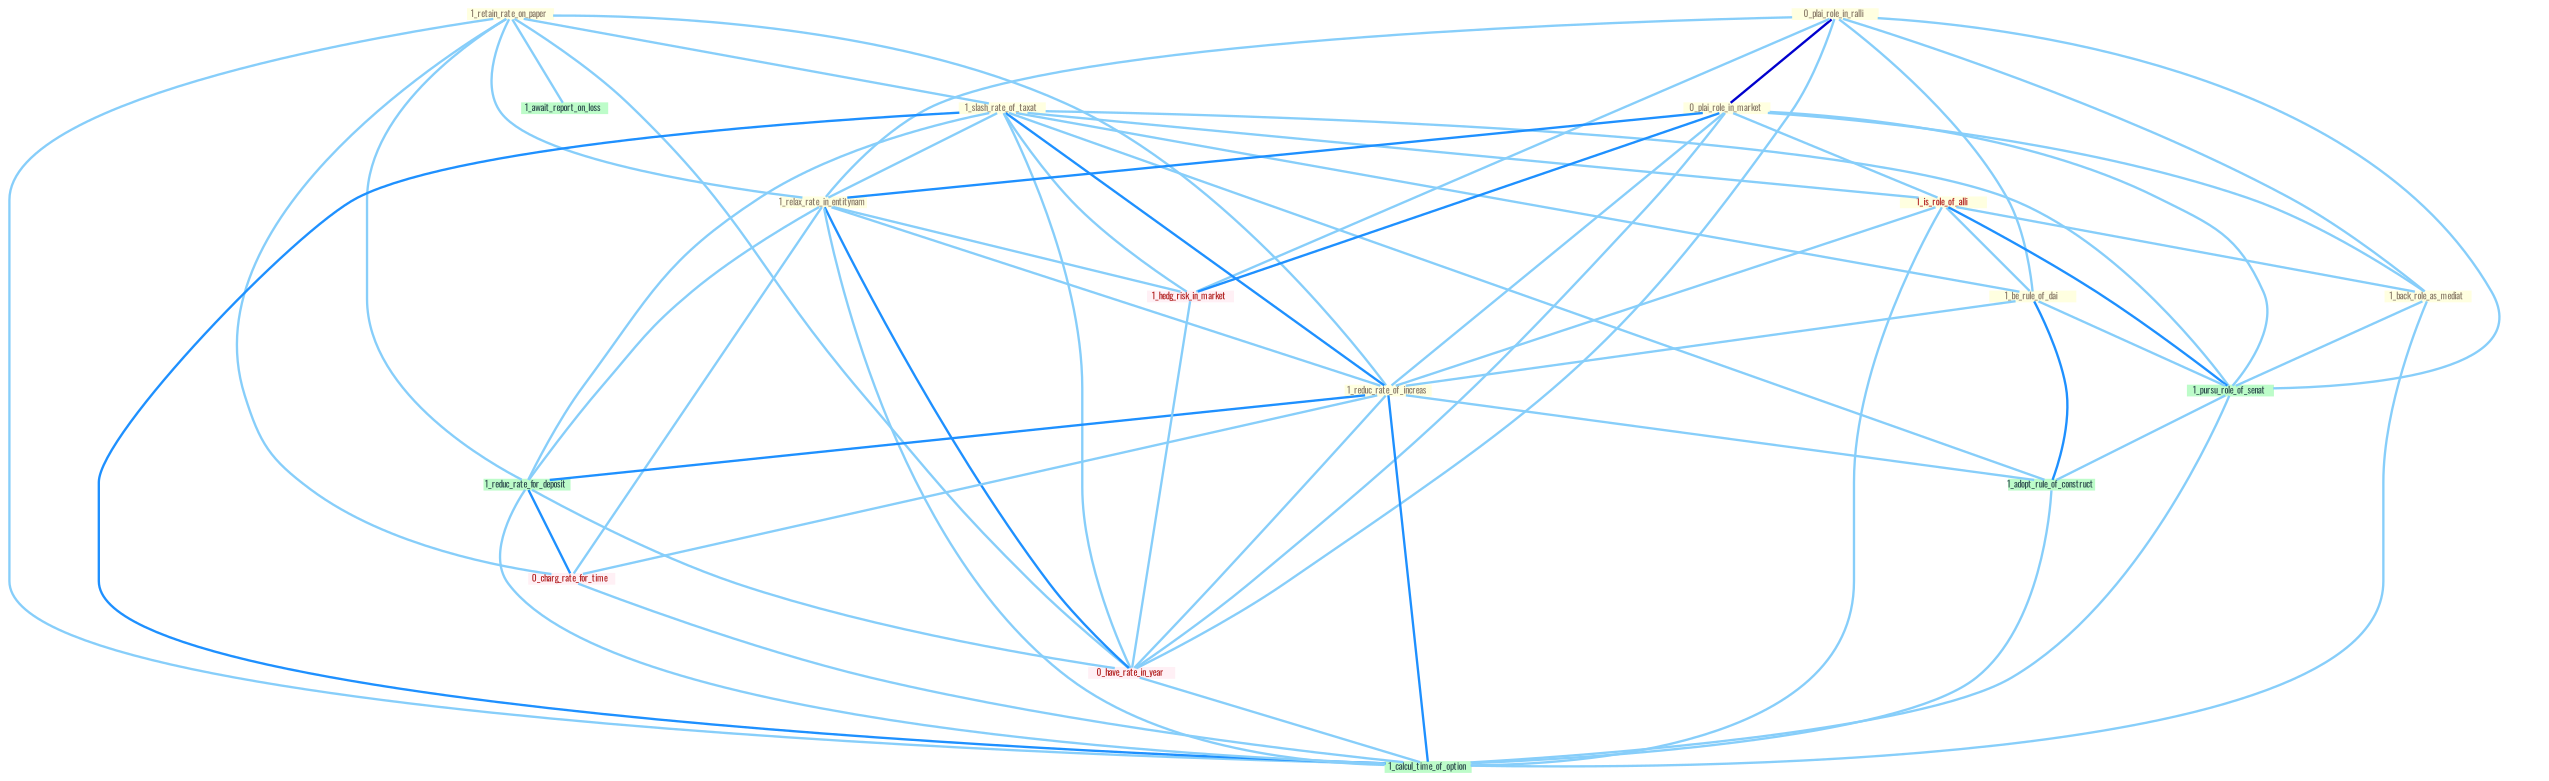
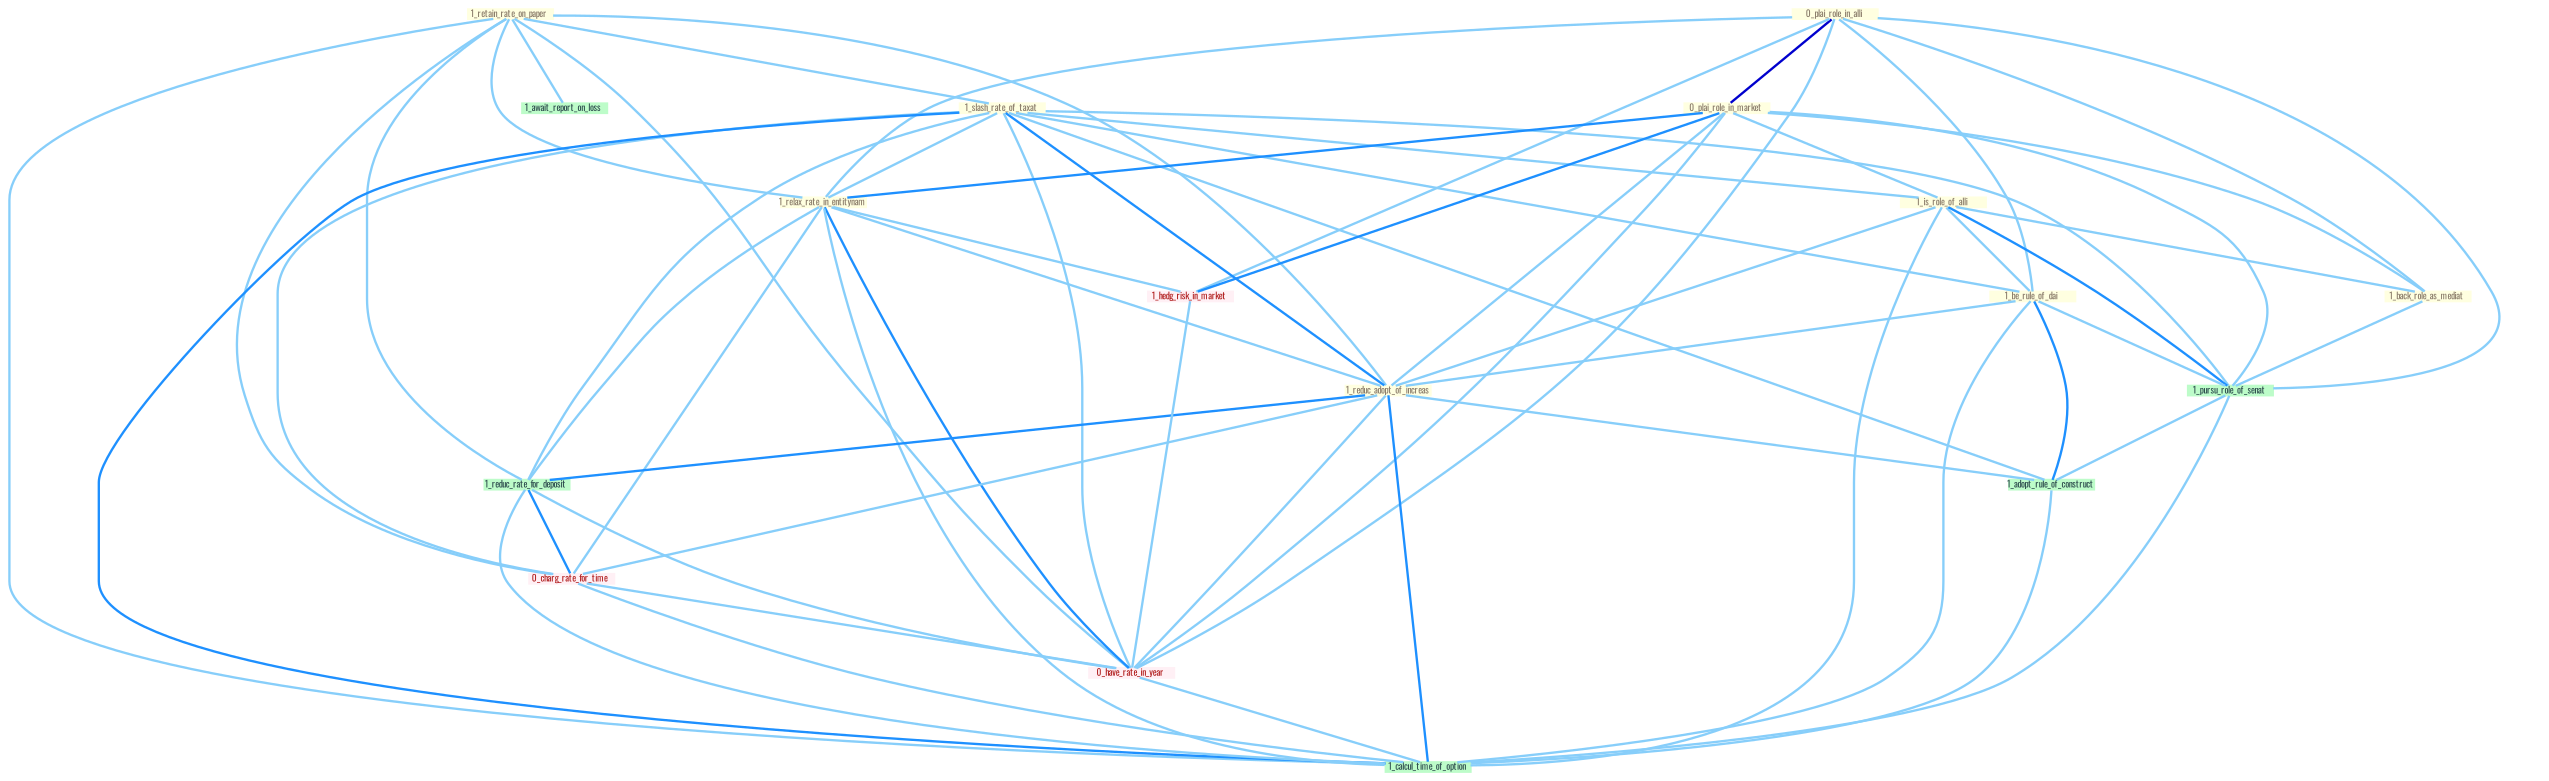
node "0_plai_role_in_ralli": label "0_plai_role_in_ralli" -> "0_plai_role_in_alli"
node "1_is_role_of_alli": fontcolor #b22222 -> #8b7d6b
edge "1_slash_rate_of_taxat" -- "1_hedg_risk_in_market": now "1_slash_rate_of_taxat" -- "0_charg_rate_for_time"
node "1_reduc_rate_of_increas": label "1_reduc_rate_of_increas" -> "1_reduc_adopt_of_increas"
edge "0_charg_rate_for_time" -- "0_have_rate_in_year": added
edge "1_back_role_as_mediat" -- "1_calcul_time_of_option": now "1_be_rule_of_dai" -- "1_calcul_time_of_option"
